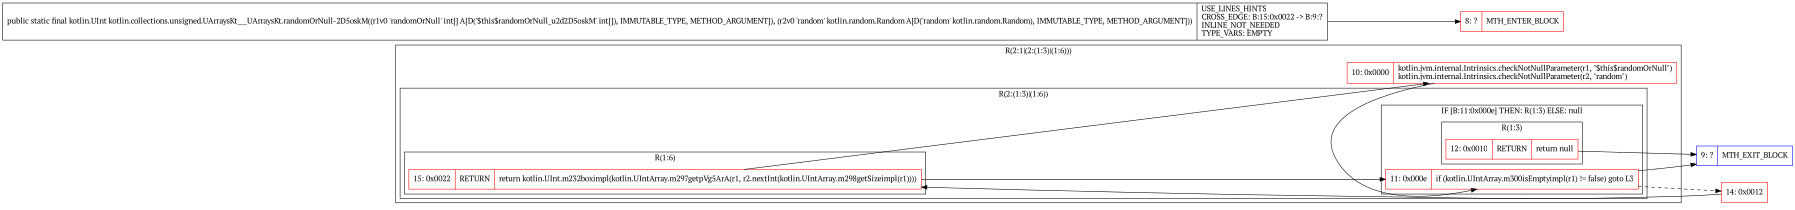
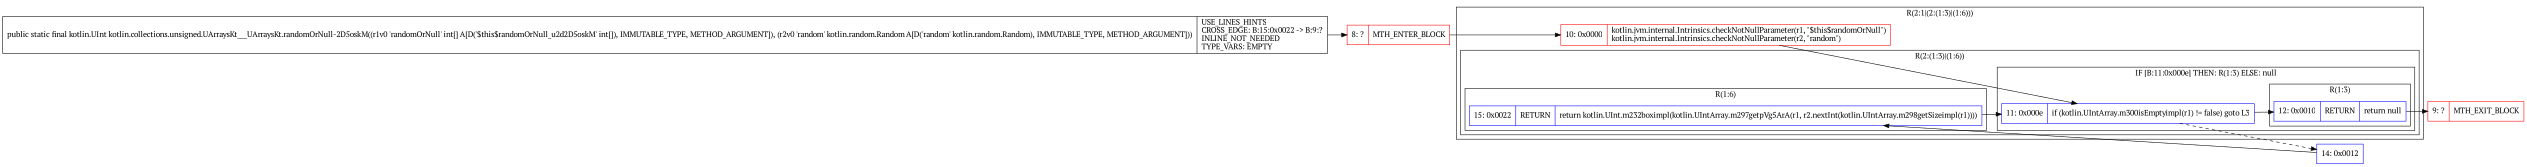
edge "15: 0x0022" -> "10: 0x0000": now "8: ?" -> "10: 0x0000"
node "12: 0x0010": color red -> blue
node "9: ?": color blue -> red
edge "11: 0x000e" -> "9: ?": now "11: 0x000e" -> "12: 0x0010"
node "15: 0x0022": color red -> blue
node "11: 0x000e": color red -> blue
node "14: 0x0012": color red -> blue
